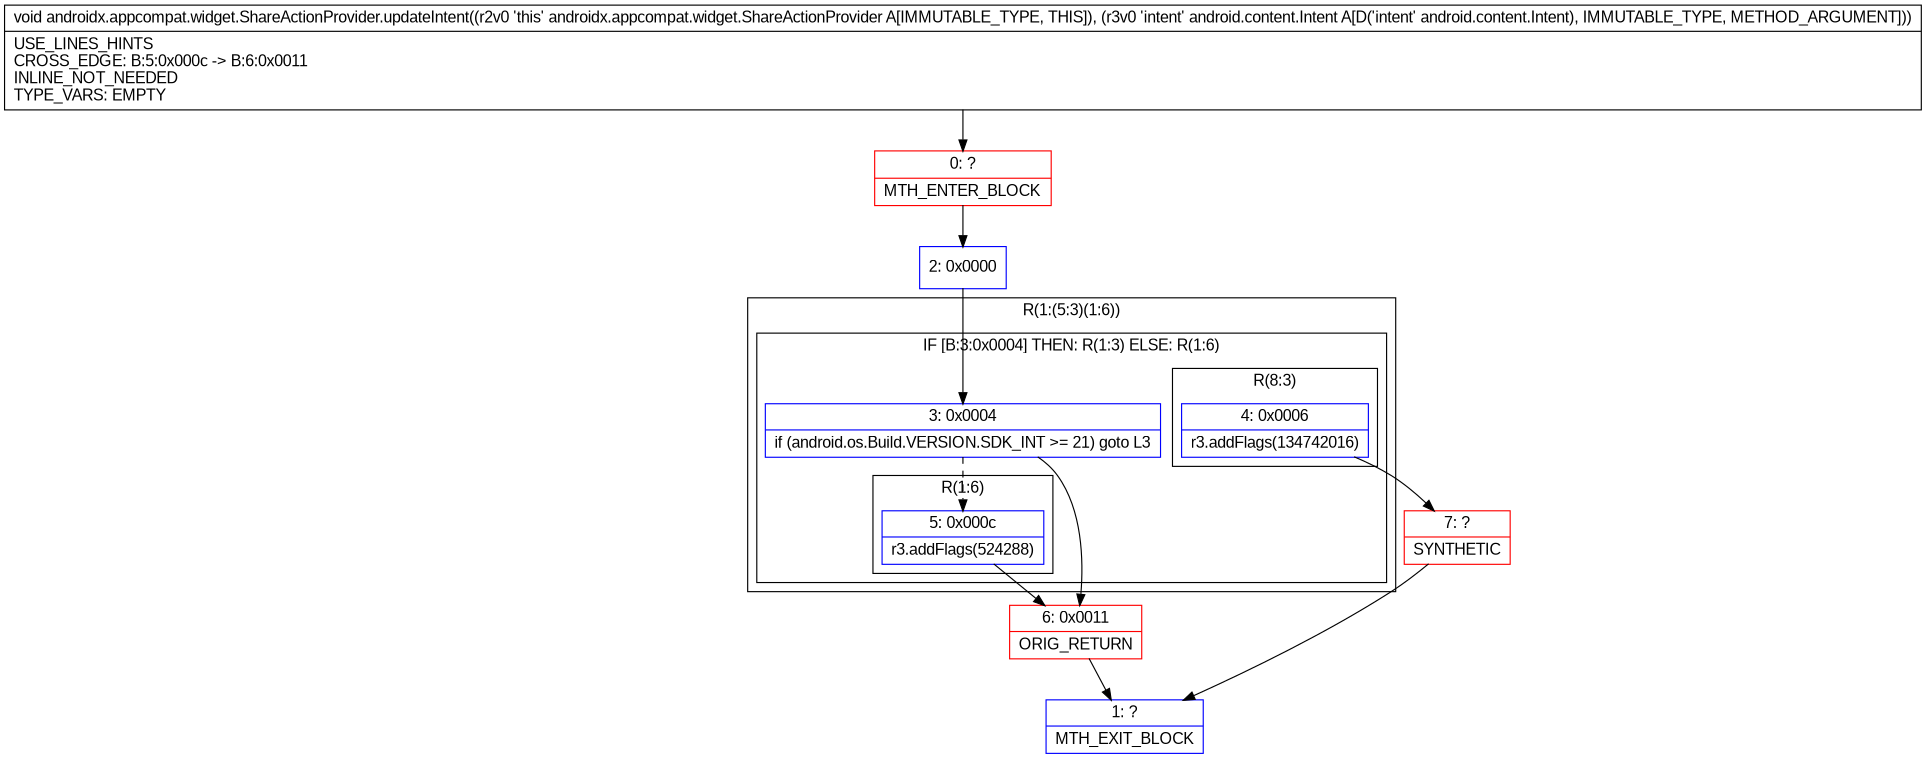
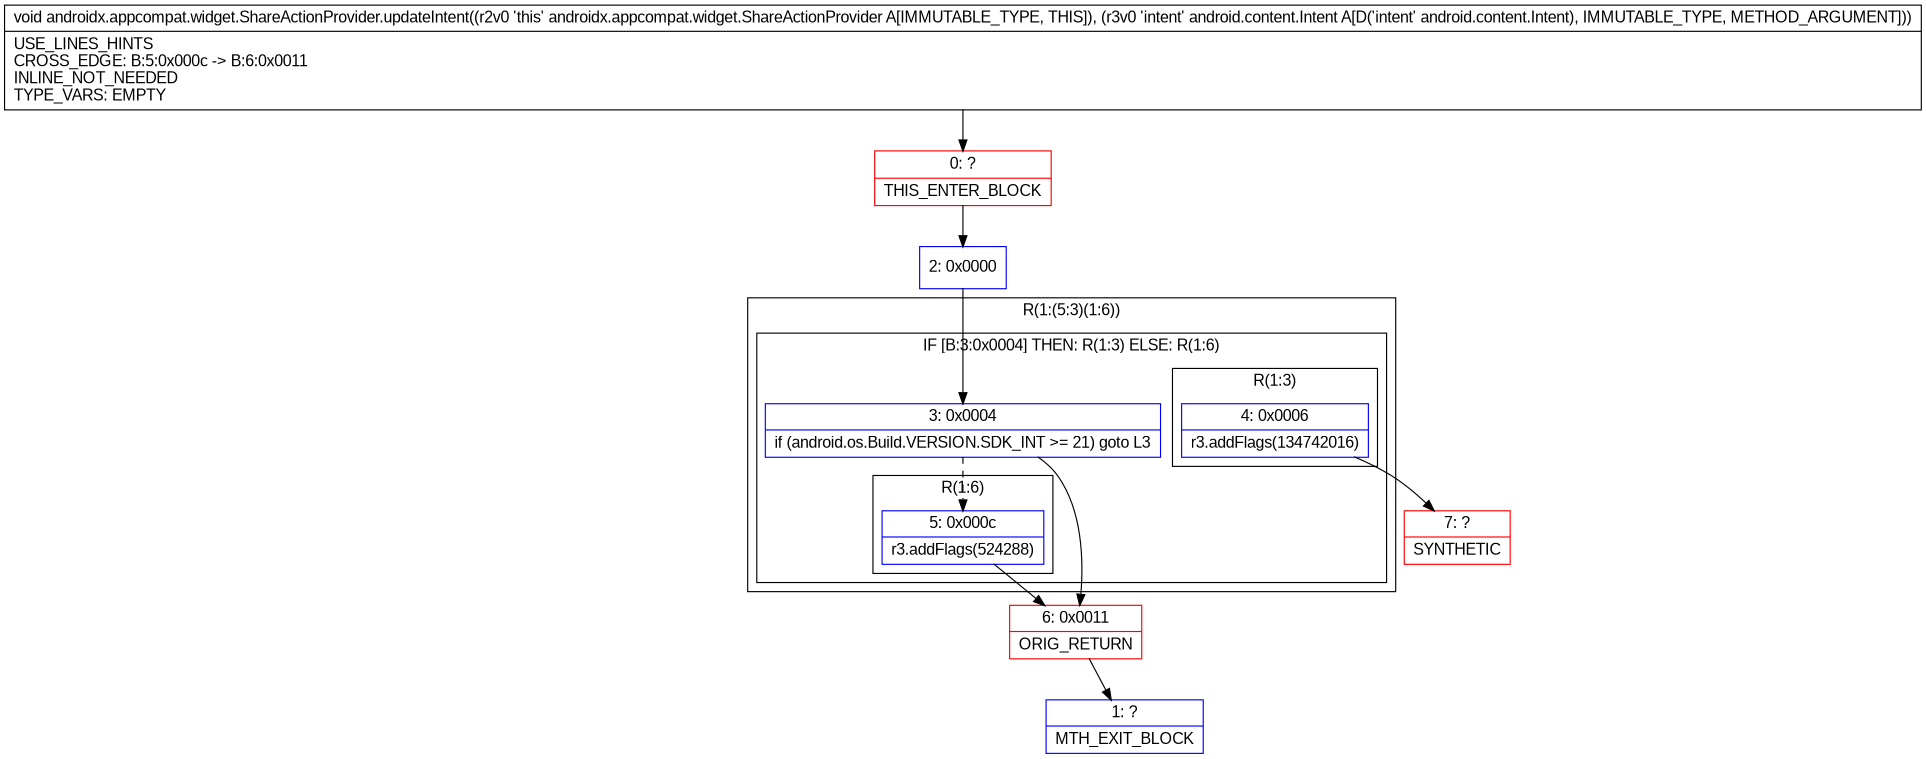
node "0: ?": text "MTH_ENTER_BLOCK" -> "THIS_ENTER_BLOCK"
cluster "R(8:3)": label "R(8:3)" -> "R(1:3)"
edge "7: ?" -> "1: ?": removed
